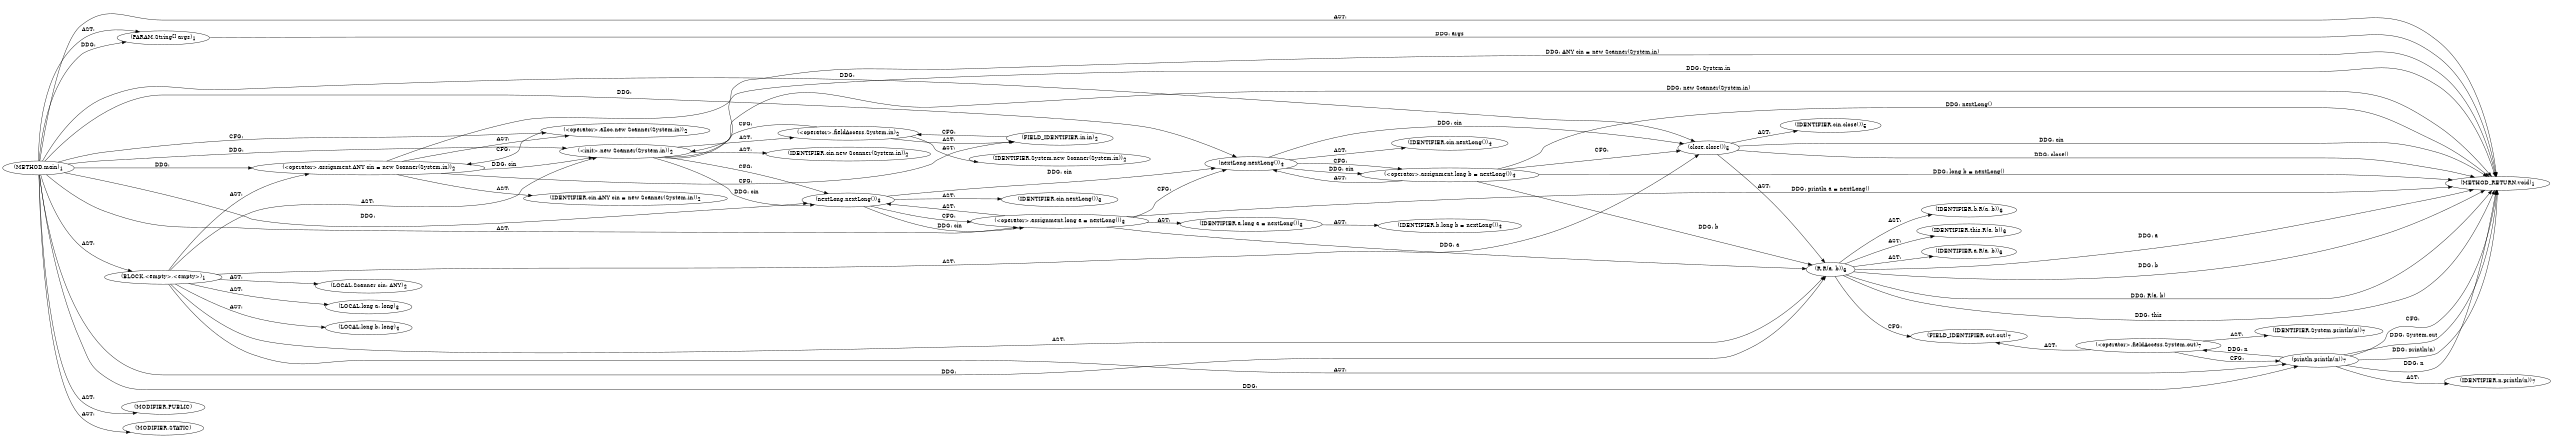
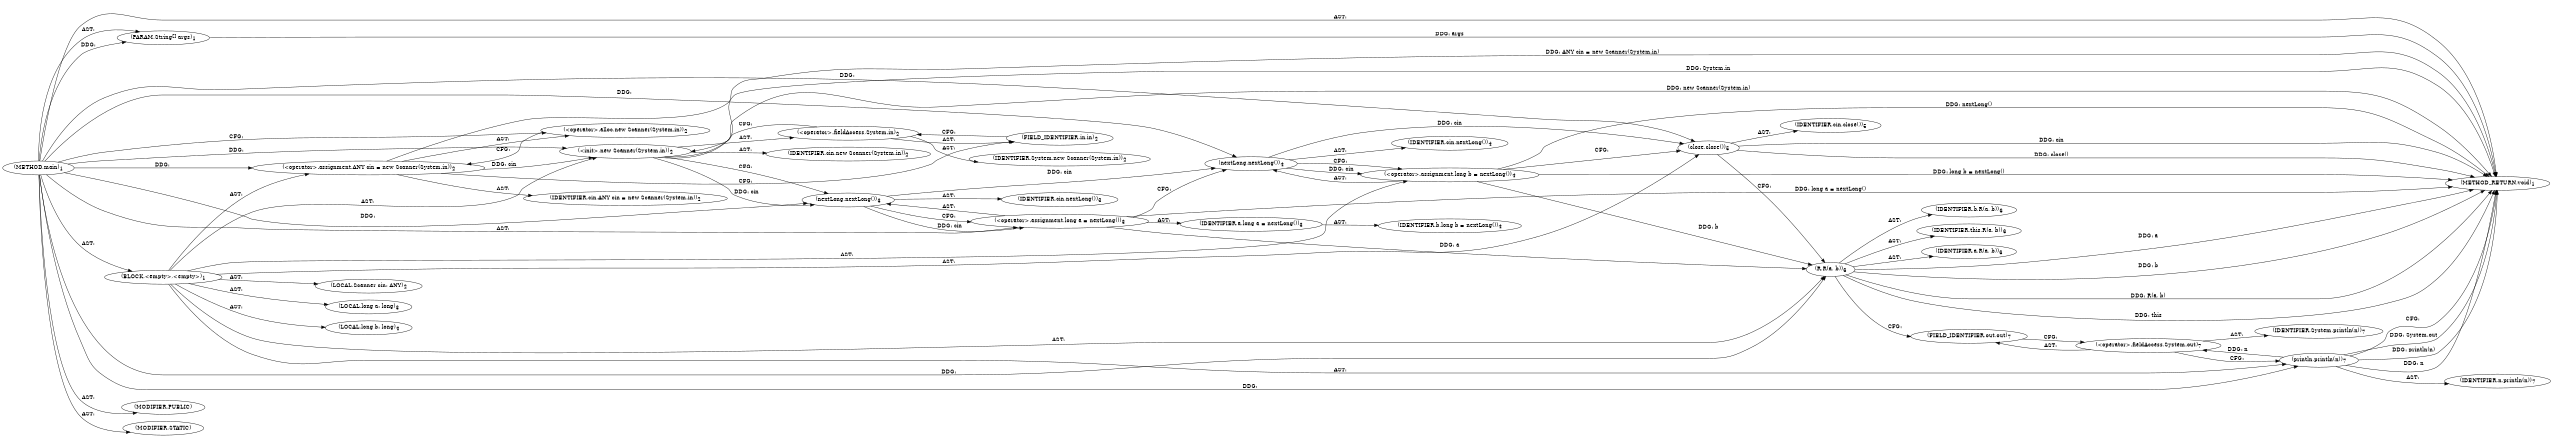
edge "(close,close())" -> "(R,R(a, b))": label "AST: " -> "CFG: "
edge "(<operator>.assignment,long a = nextLong())" -> "(METHOD_RETURN,void)": label "DDG: println a = nextLong()" -> "DDG: long a = nextLong()"
edge "(BLOCK,<empty>,<empty>)" -> "(<operator>.assignment,long b = nextLong())": added, label "AST:"
edge "(FIELD_IDENTIFIER,out,out)" -> "(<operator>.fieldAccess,System.out)": added, label "CFG:"
